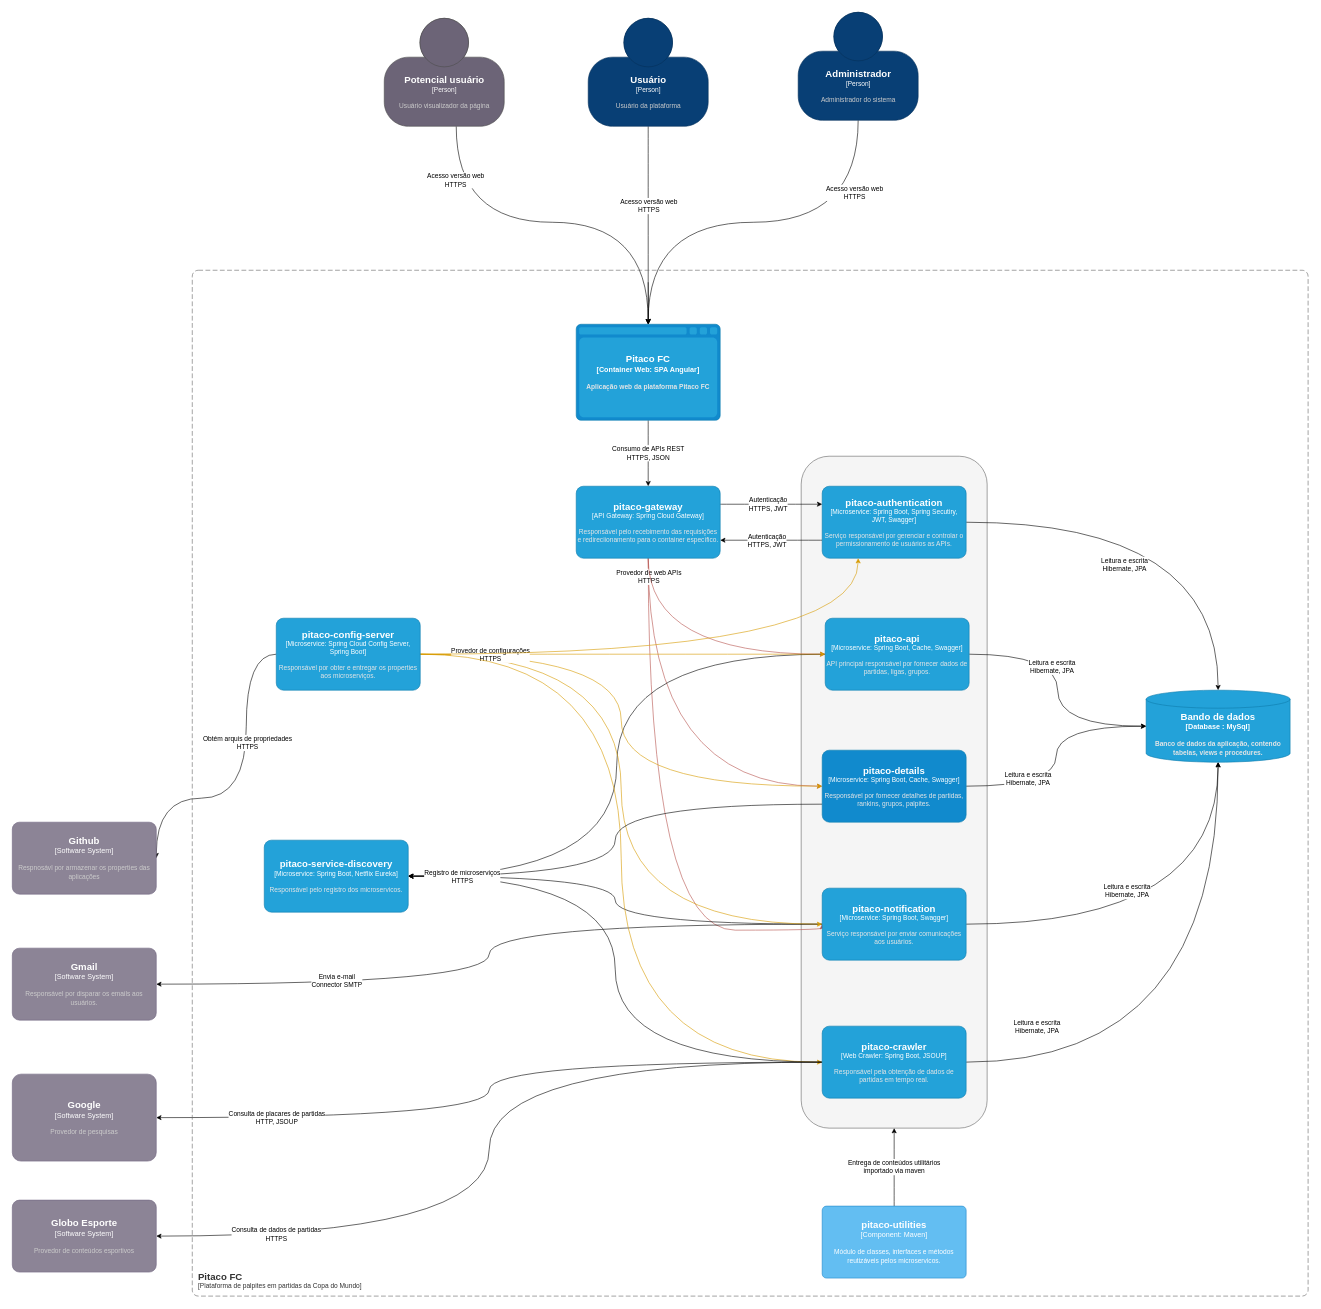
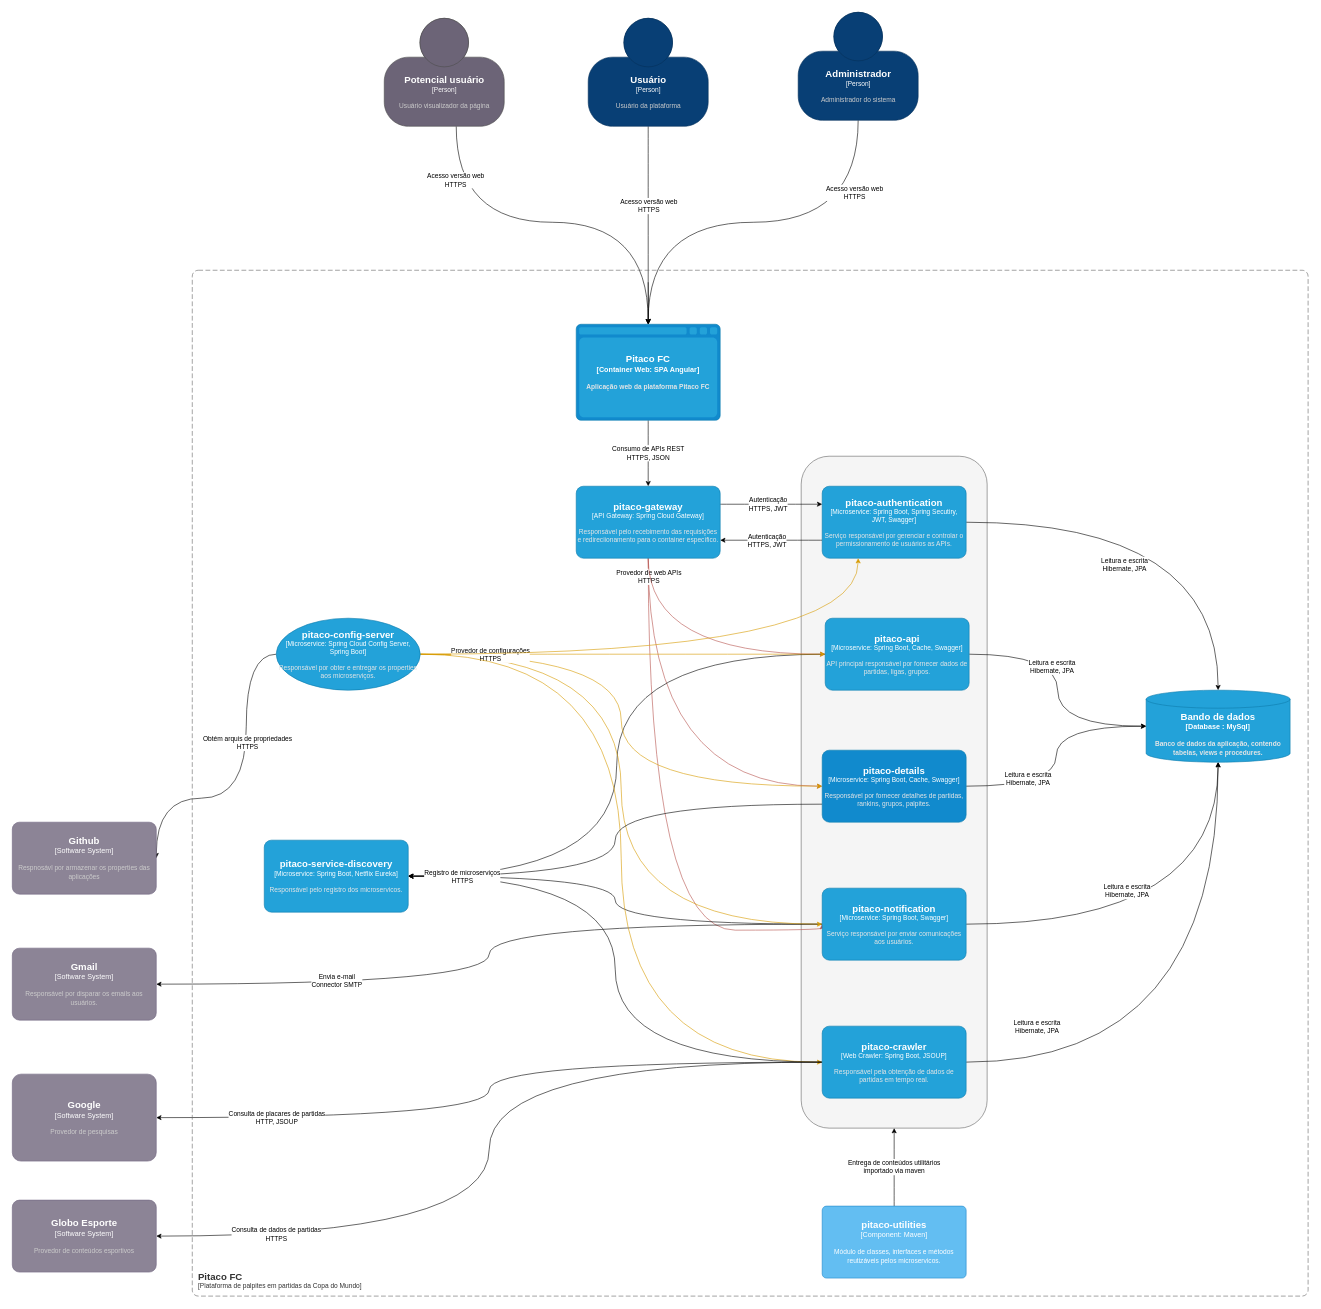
node "pitaco-config-server [Microservice: Spring Cloud Config Server, Spring Boot] Responsável por obter e entregar os properties aos microserviços.": shape rounded rectangle -> ellipse
